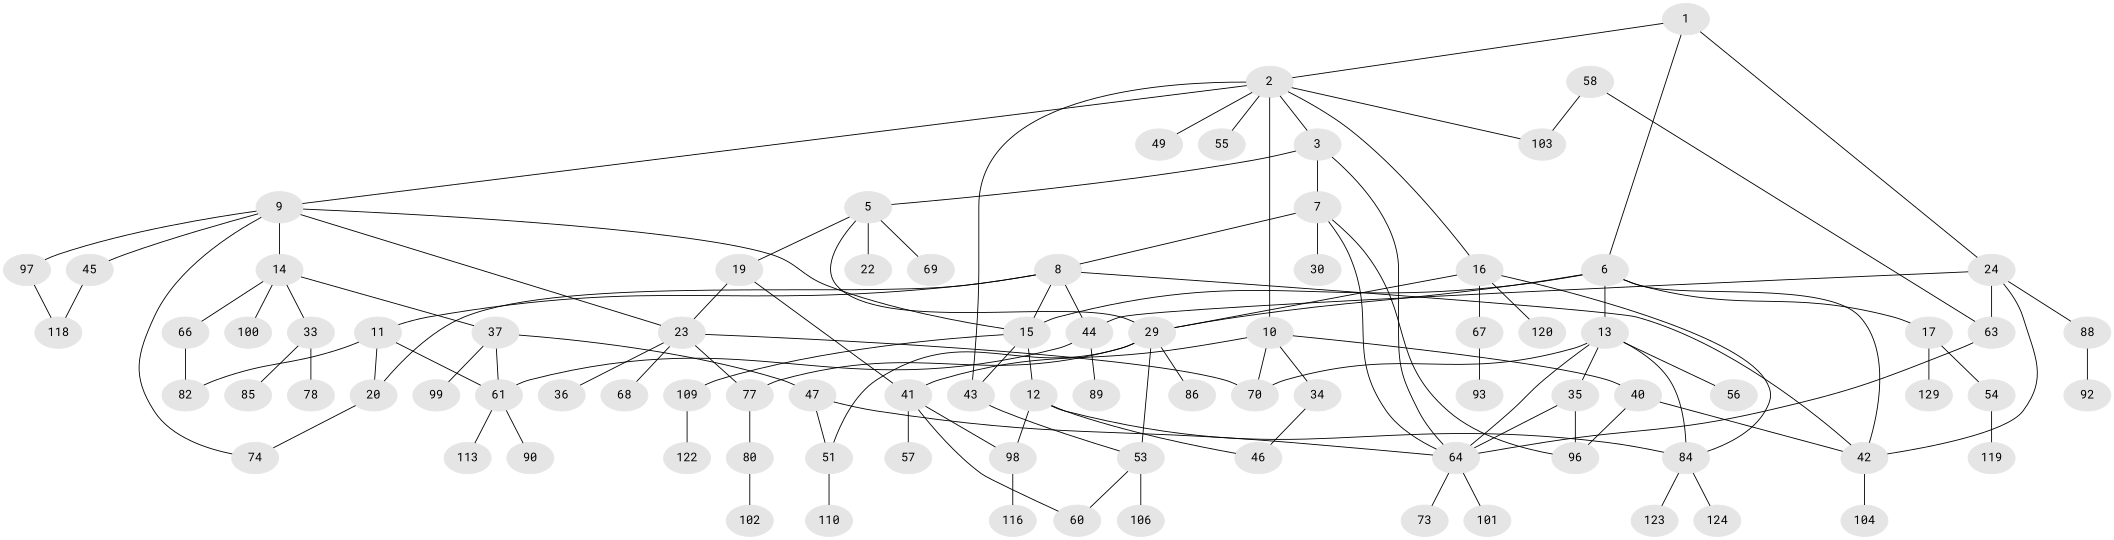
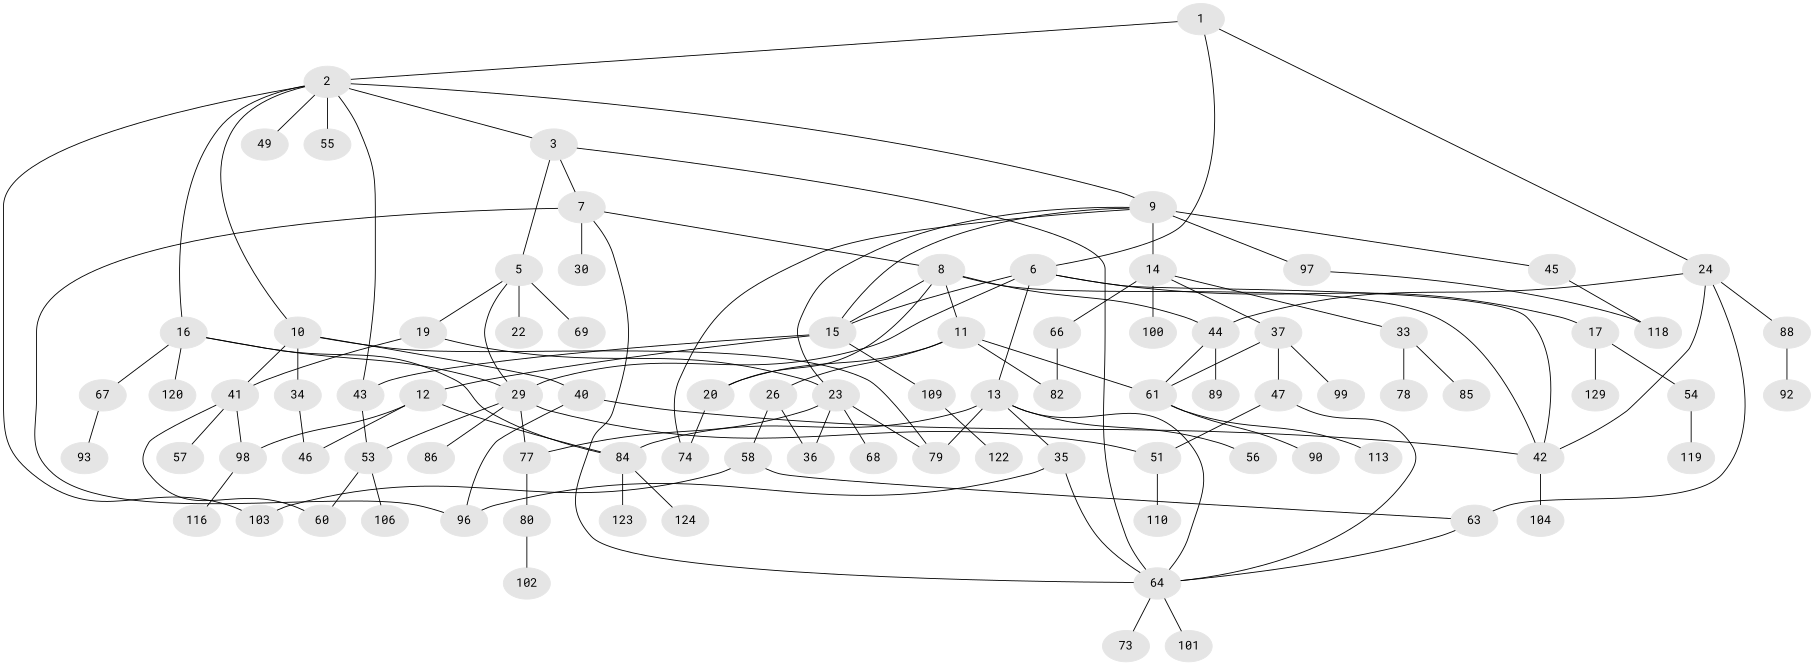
node "26": added
node "70": label "70" -> "79"
